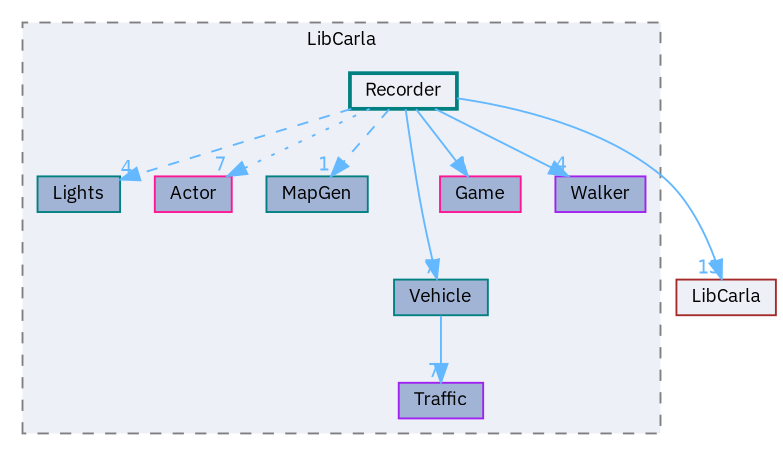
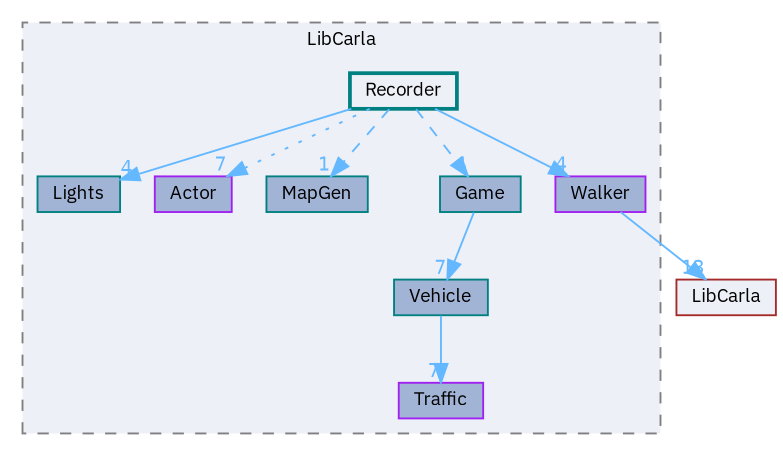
edge "Recorder" -> "Game": style solid -> dashed
edge "Recorder" -> "Lights": style dashed -> solid
edge "Recorder" -> "LibCarla": now "Walker" -> "LibCarla"
edge "Recorder" -> "Vehicle": now "Game" -> "Vehicle"
node "Actor": color deeppink -> purple
node "Game": color deeppink -> teal
